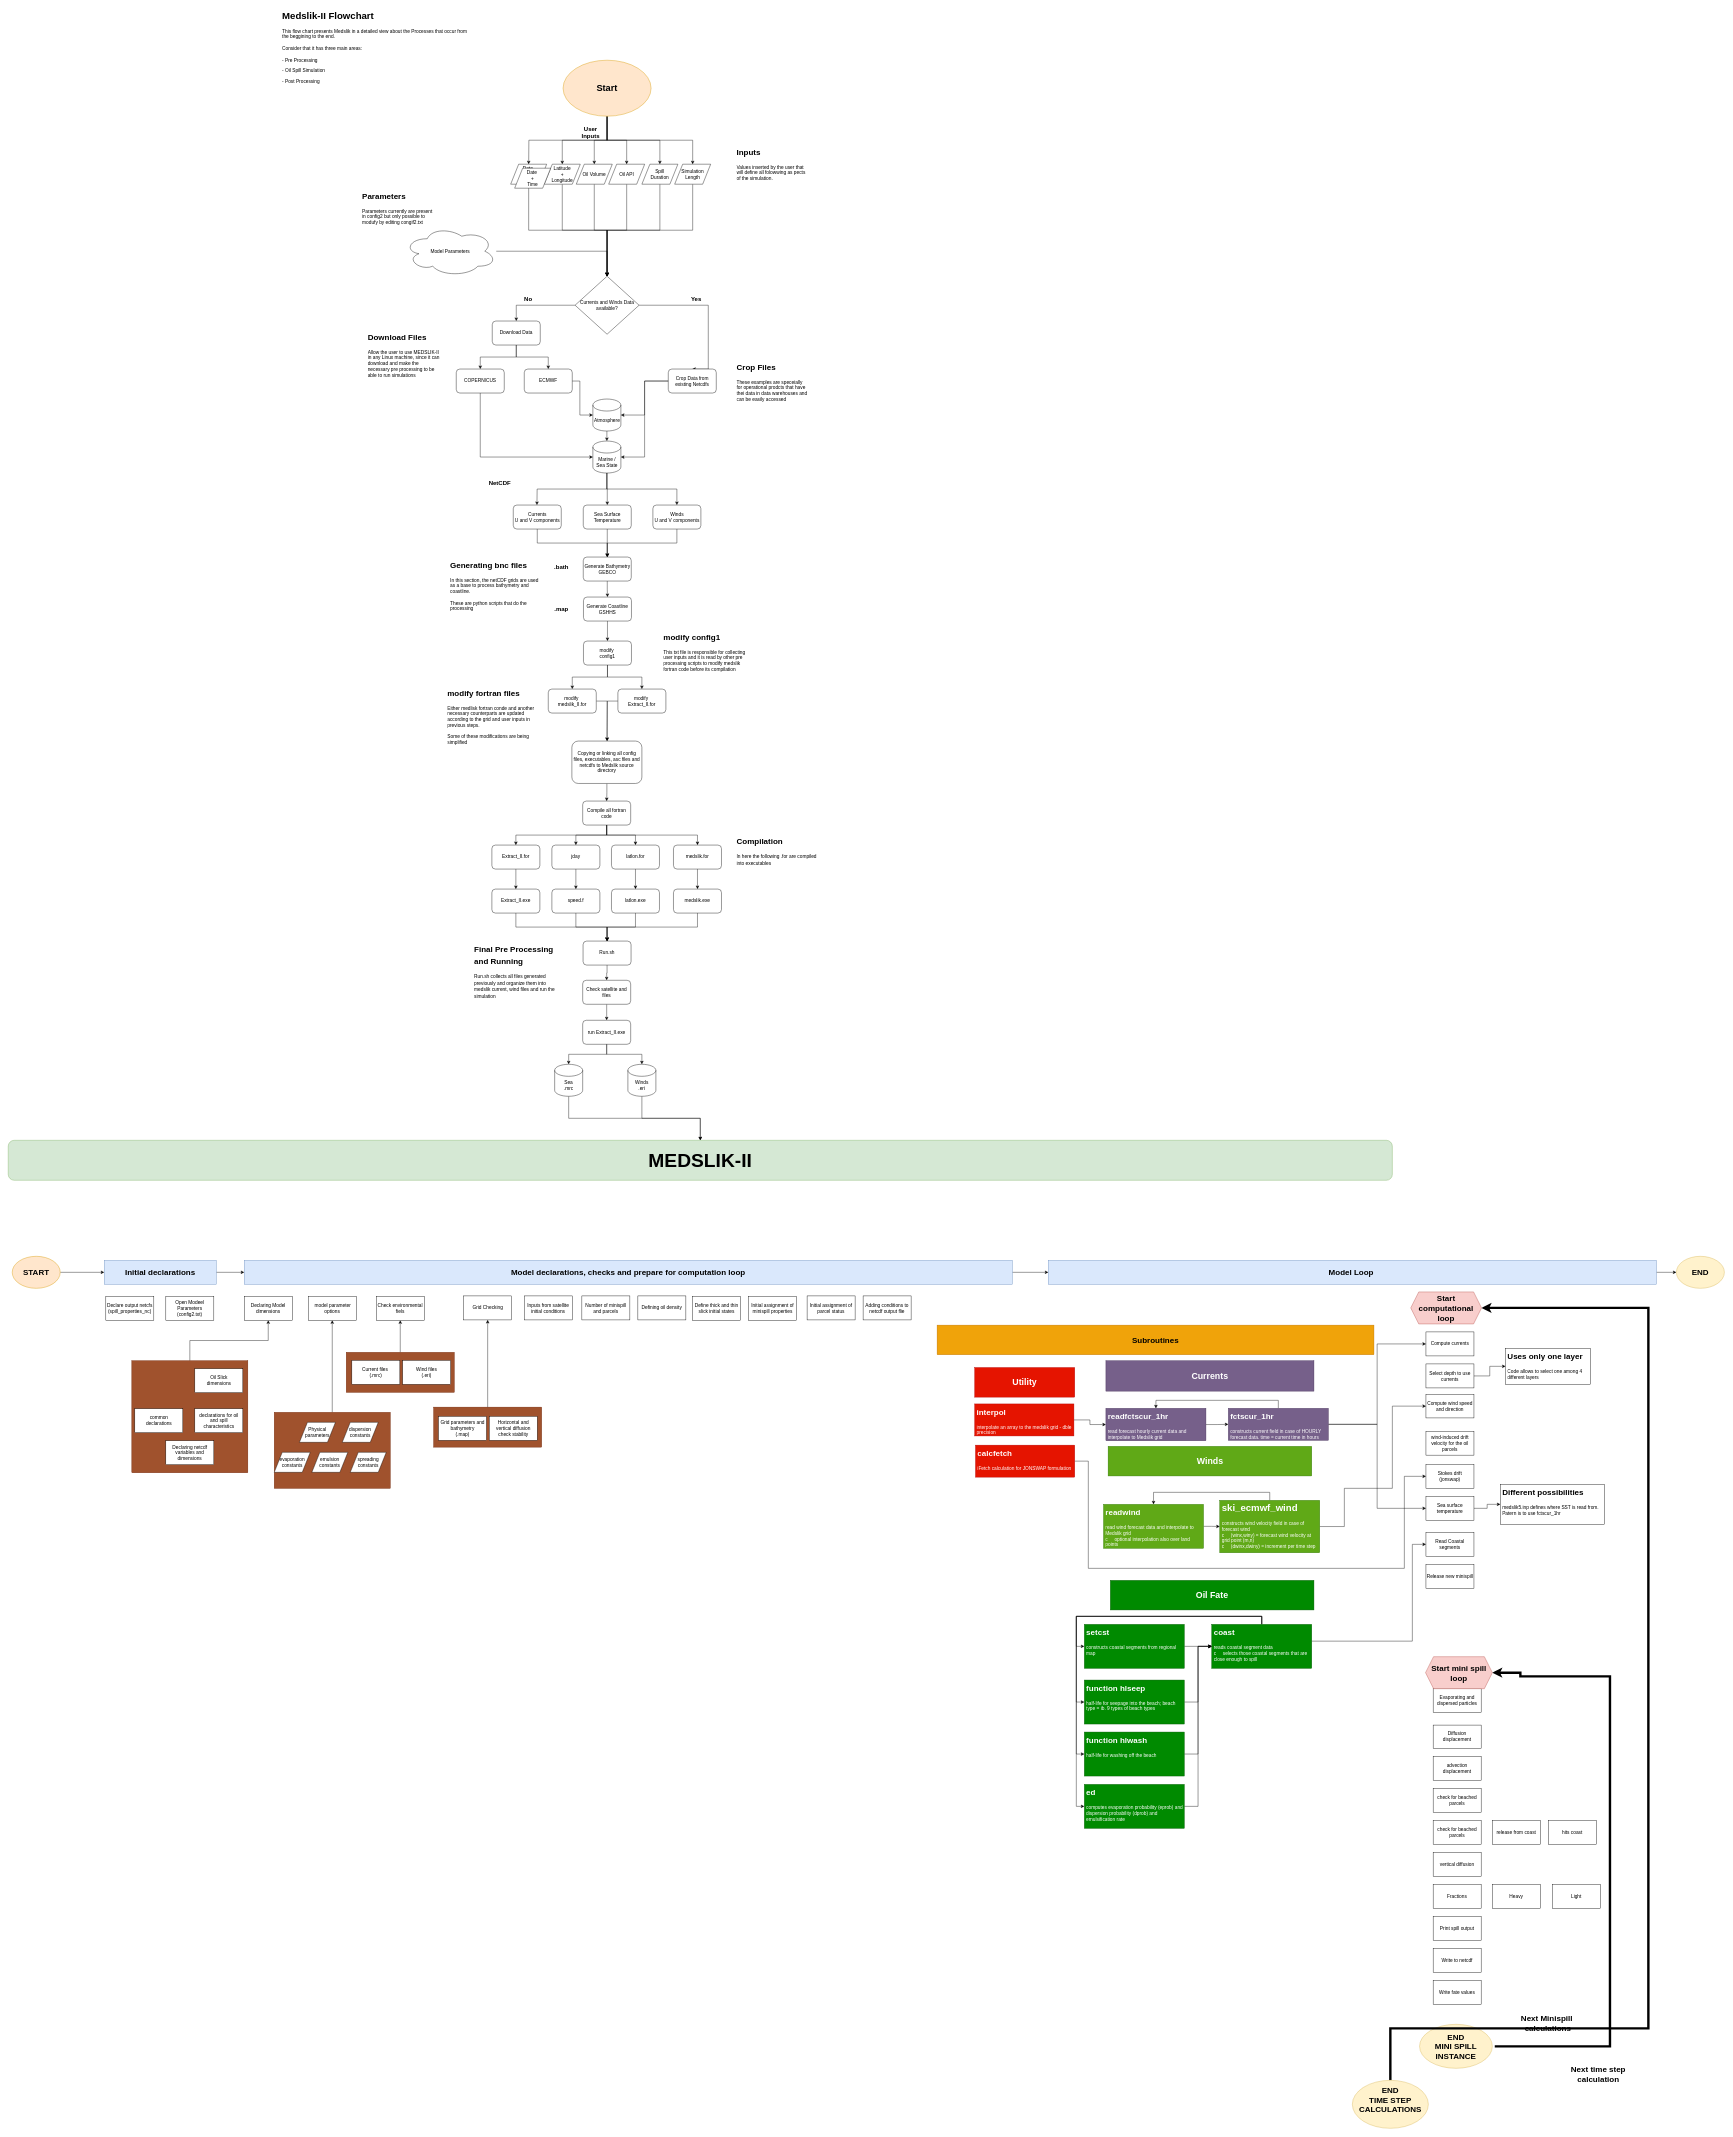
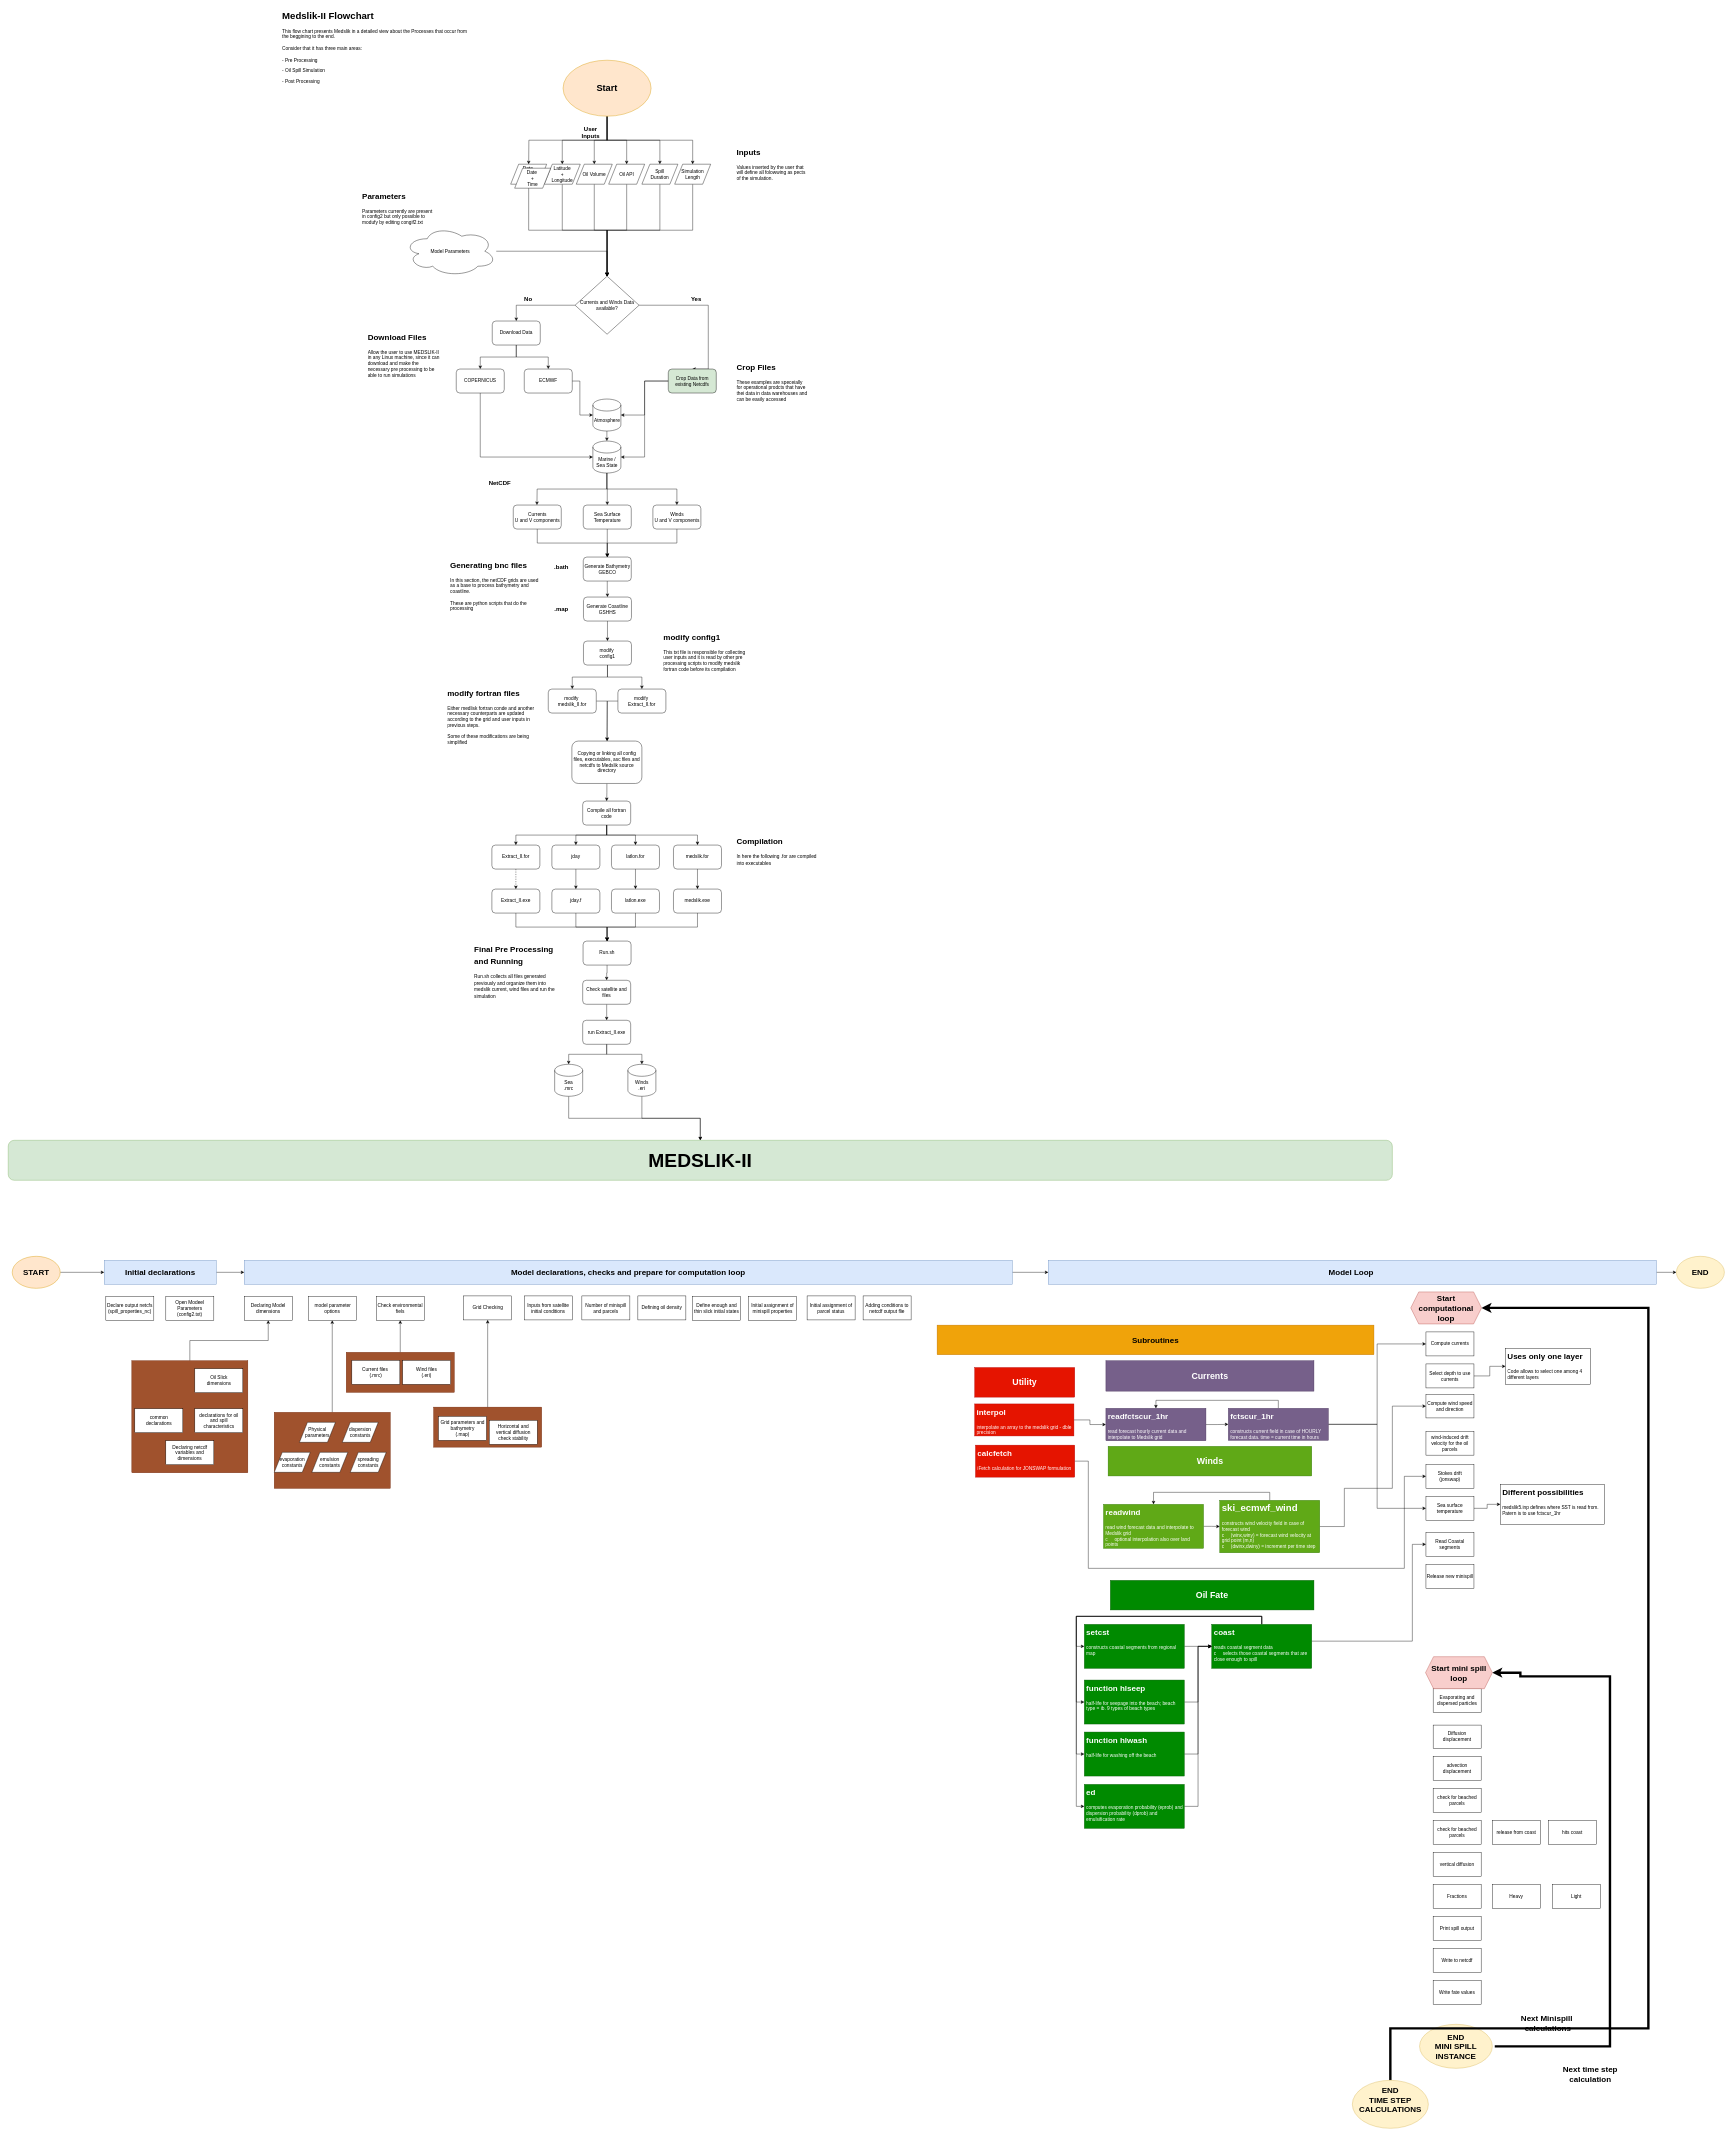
node "Crop Data from existing Netcdfs": fillcolor #ffffff -> #d5e8d4
edge "Extract_II.for" -> "Extract_II.exe": style solid -> dashed
node "speed.f": label "speed.f" -> "jday.f"
node "Define thick and thin slick initial states": label "Define thick and thin slick initial states" -> "Define enough and thin slick initial states"
node "Horizontal and vertical diffusion check stability": moved (513, 1428) -> (513, 1432)
node "Next time step calculation": moved (1598, 2074) -> (1590, 2074)
